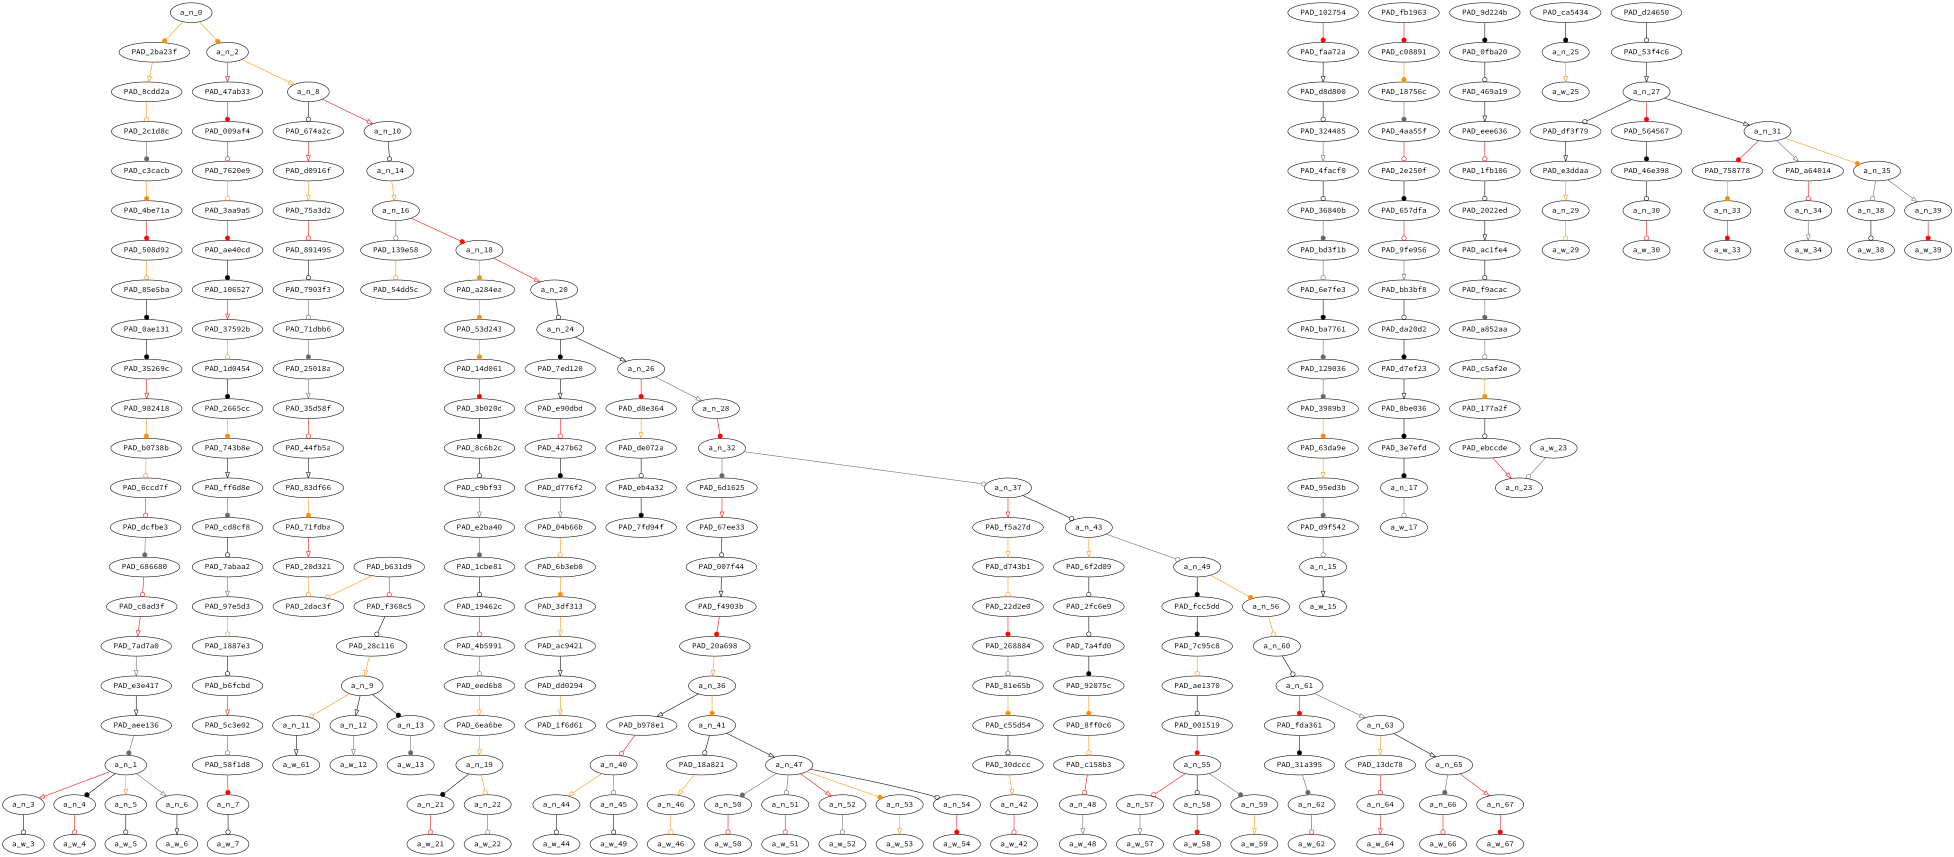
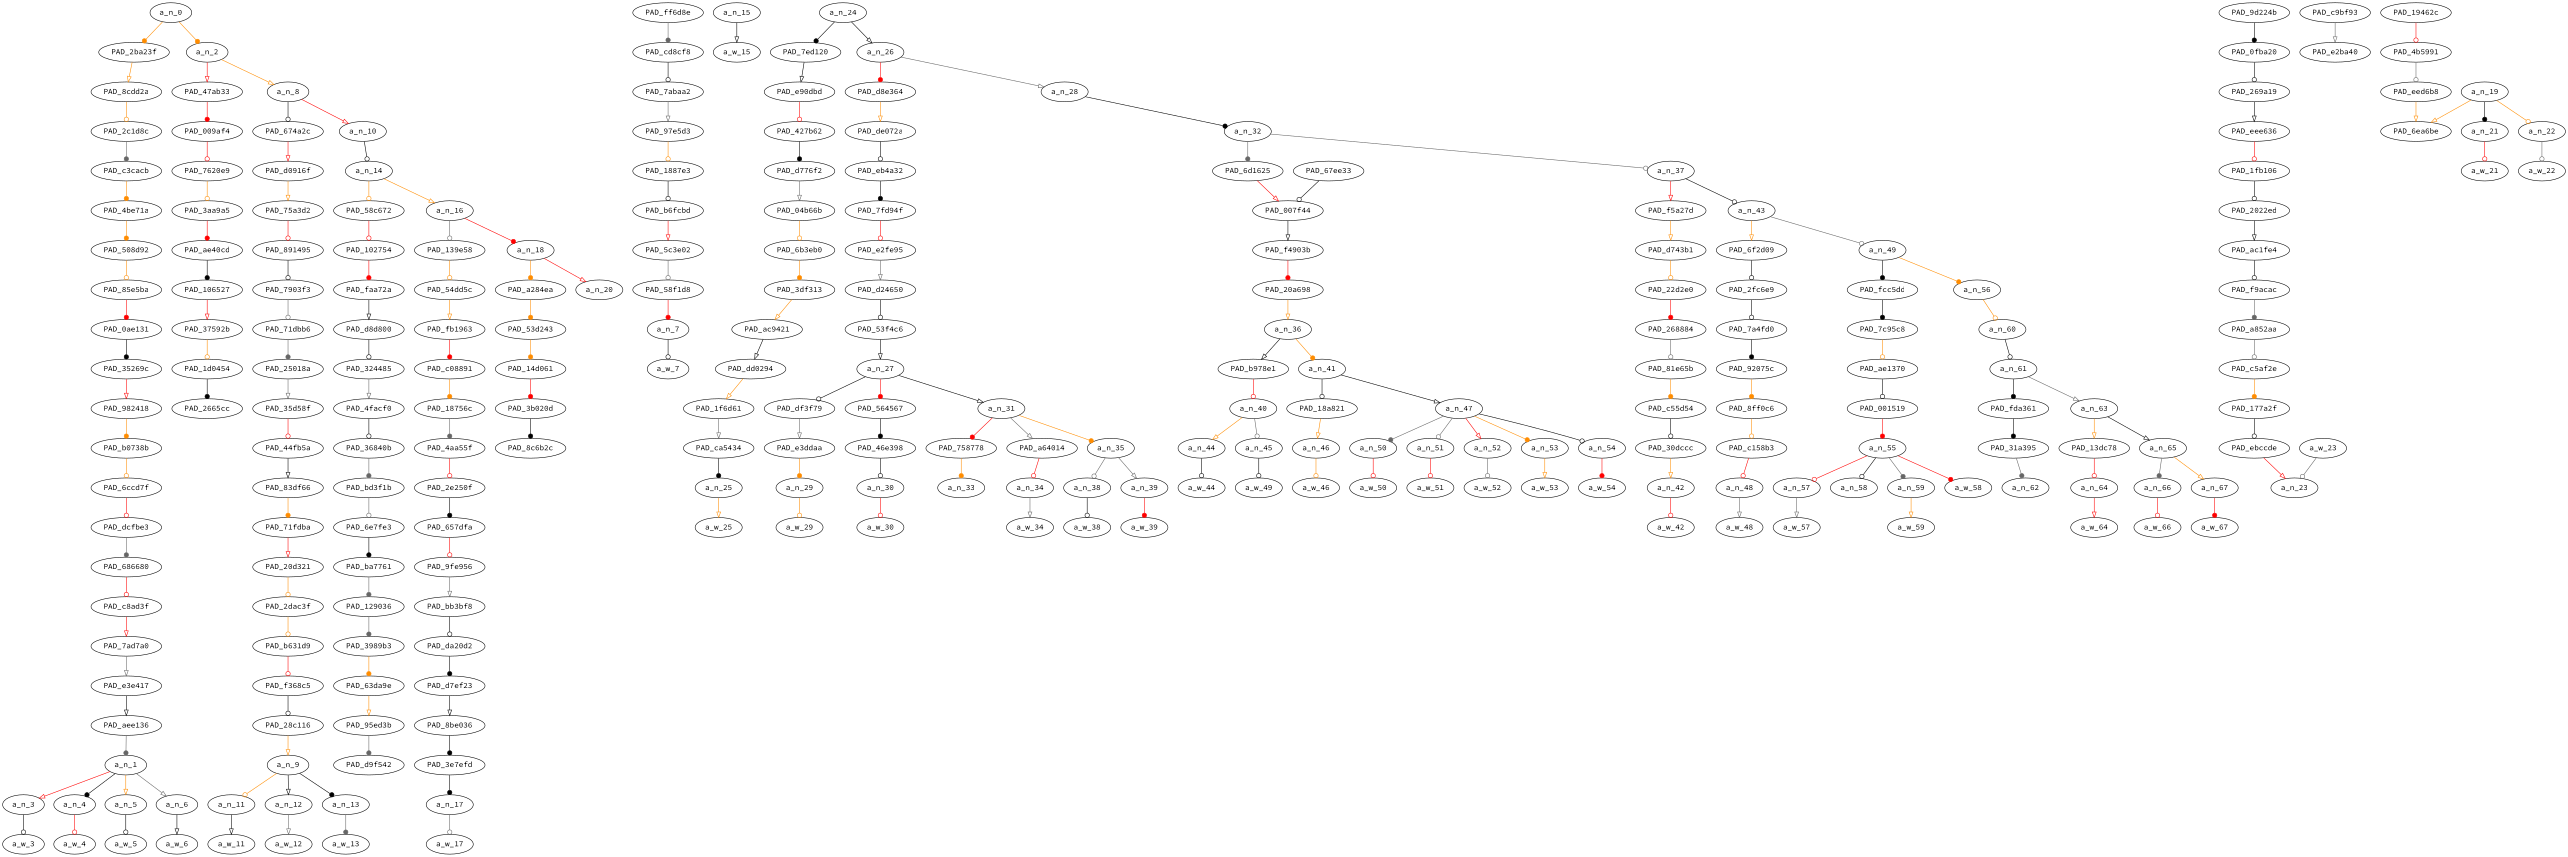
node "PAD_469a19": label "PAD_469a19" -> "PAD_269a19"
edge "PAD_df3f79" -> "PAD_e3ddaa": color black -> gray40
edge "PAD_e3ddaa" -> "a_n_29": arrowhead onormal -> dot
node "PAD_58c672": added
edge "PAD_4be71a" -> "PAD_508d92": color red -> darkorange
node "PAD_e2fe95": added
node "a_w_33": removed
edge "PAD_85e5ba" -> "PAD_0ae131": color black -> red
edge "PAD_54dd5c" -> "PAD_fb1963": added
edge "a_n_20" -> "a_n_24": removed
edge "PAD_1f6d61" -> "PAD_ca5434": added
edge "a_n_28" -> "a_n_32": color red -> black
node "PAD_743b8e": removed
edge "PAD_8c6b2c" -> "PAD_c9bf93": removed
edge "PAD_6d1625" -> "PAD_67ee33": now "PAD_6d1625" -> "PAD_007f44"
edge "PAD_d9f542" -> "a_n_15": removed
node "PAD_1cbe81": removed
edge "PAD_b631d9" -> "PAD_2dac3f": reversed
edge "a_n_61" -> "PAD_fda361": color red -> black
edge "PAD_6ea6be" -> "a_n_19": reversed
node "a_w_61": label "a_w_61" -> "a_w_11"
edge "a_n_65" -> "a_n_67": color red -> darkorange
edge "a_n_58" -> "a_w_58": now "a_n_55" -> "a_w_58"
node "a_w_62": removed
